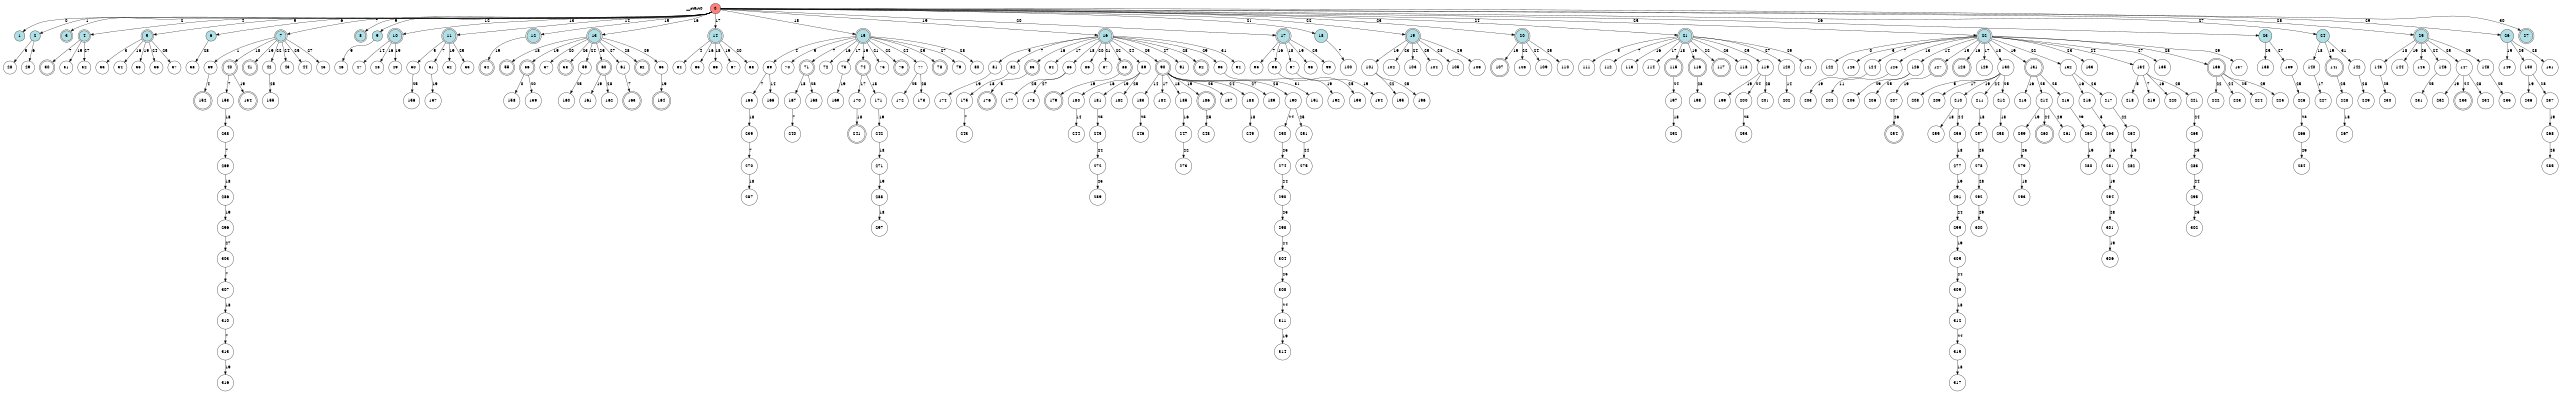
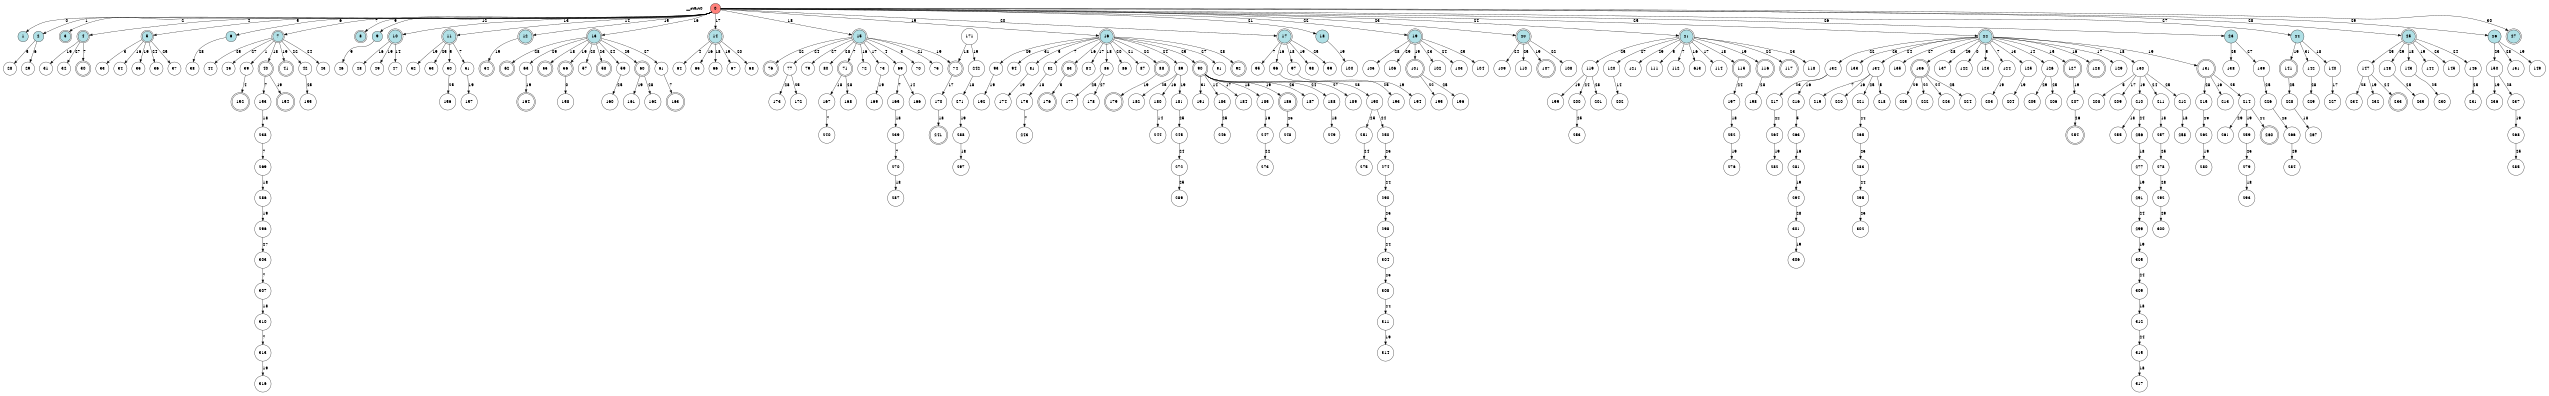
edge "18" -> "100": label "7" -> "19"
node "78": removed
node "101": shape circle -> doublecircle
node "113": label "113" -> "613"
edge "74" -> "171": reversed
edge "125" -> "204": label "11" -> "19"
node "159": removed
node "276": added
